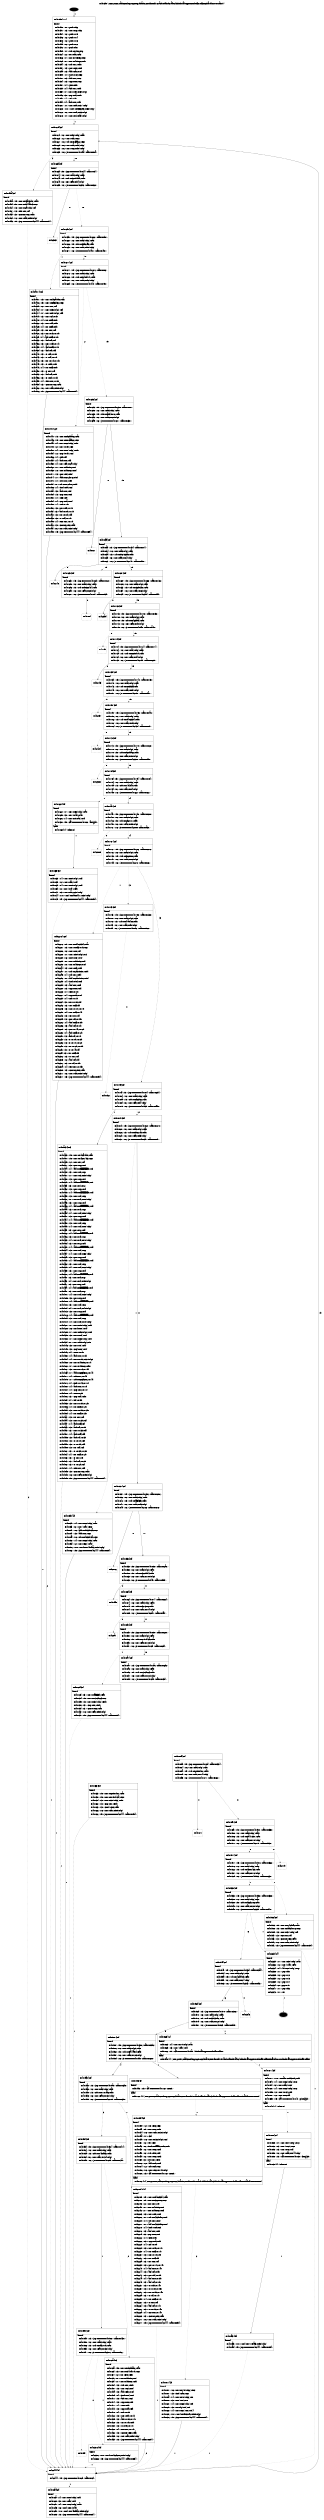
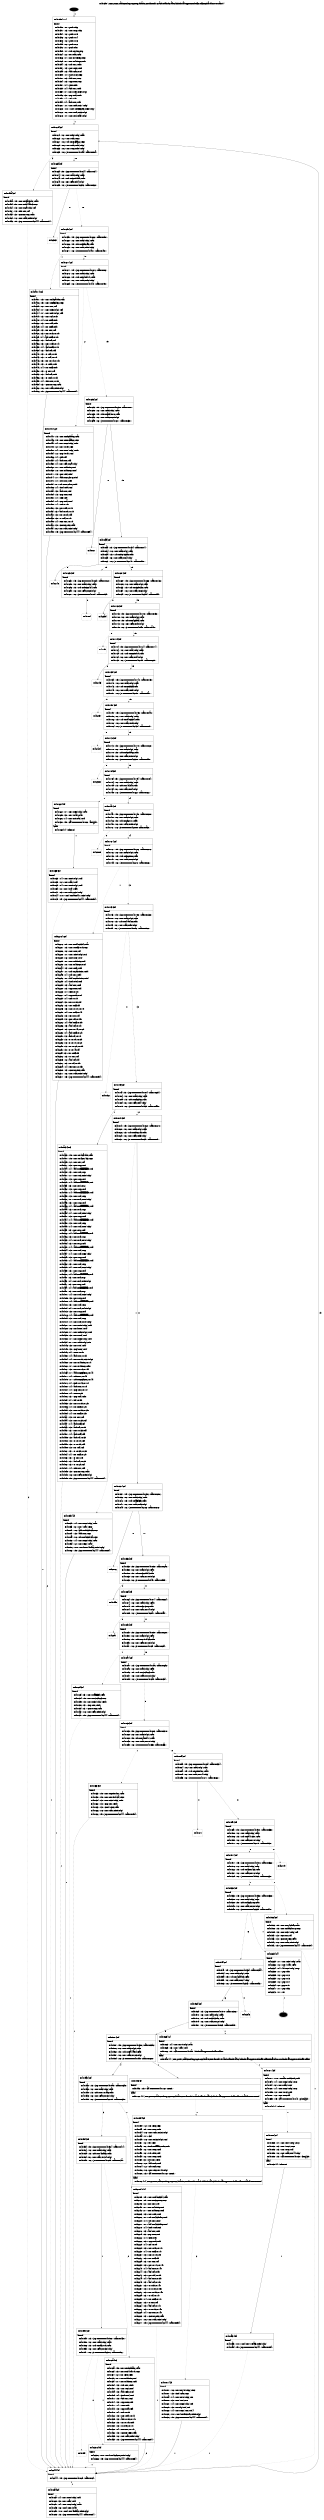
edge "0x4017c7 [28]" -> "0x4017ff [28]": now "0x4017e3 [28]" -> "0x4017ff [28]"
node "0x4018c3 [28]": added
edge "0x402444 [5]" -> "0x401cca [32]": reversed
